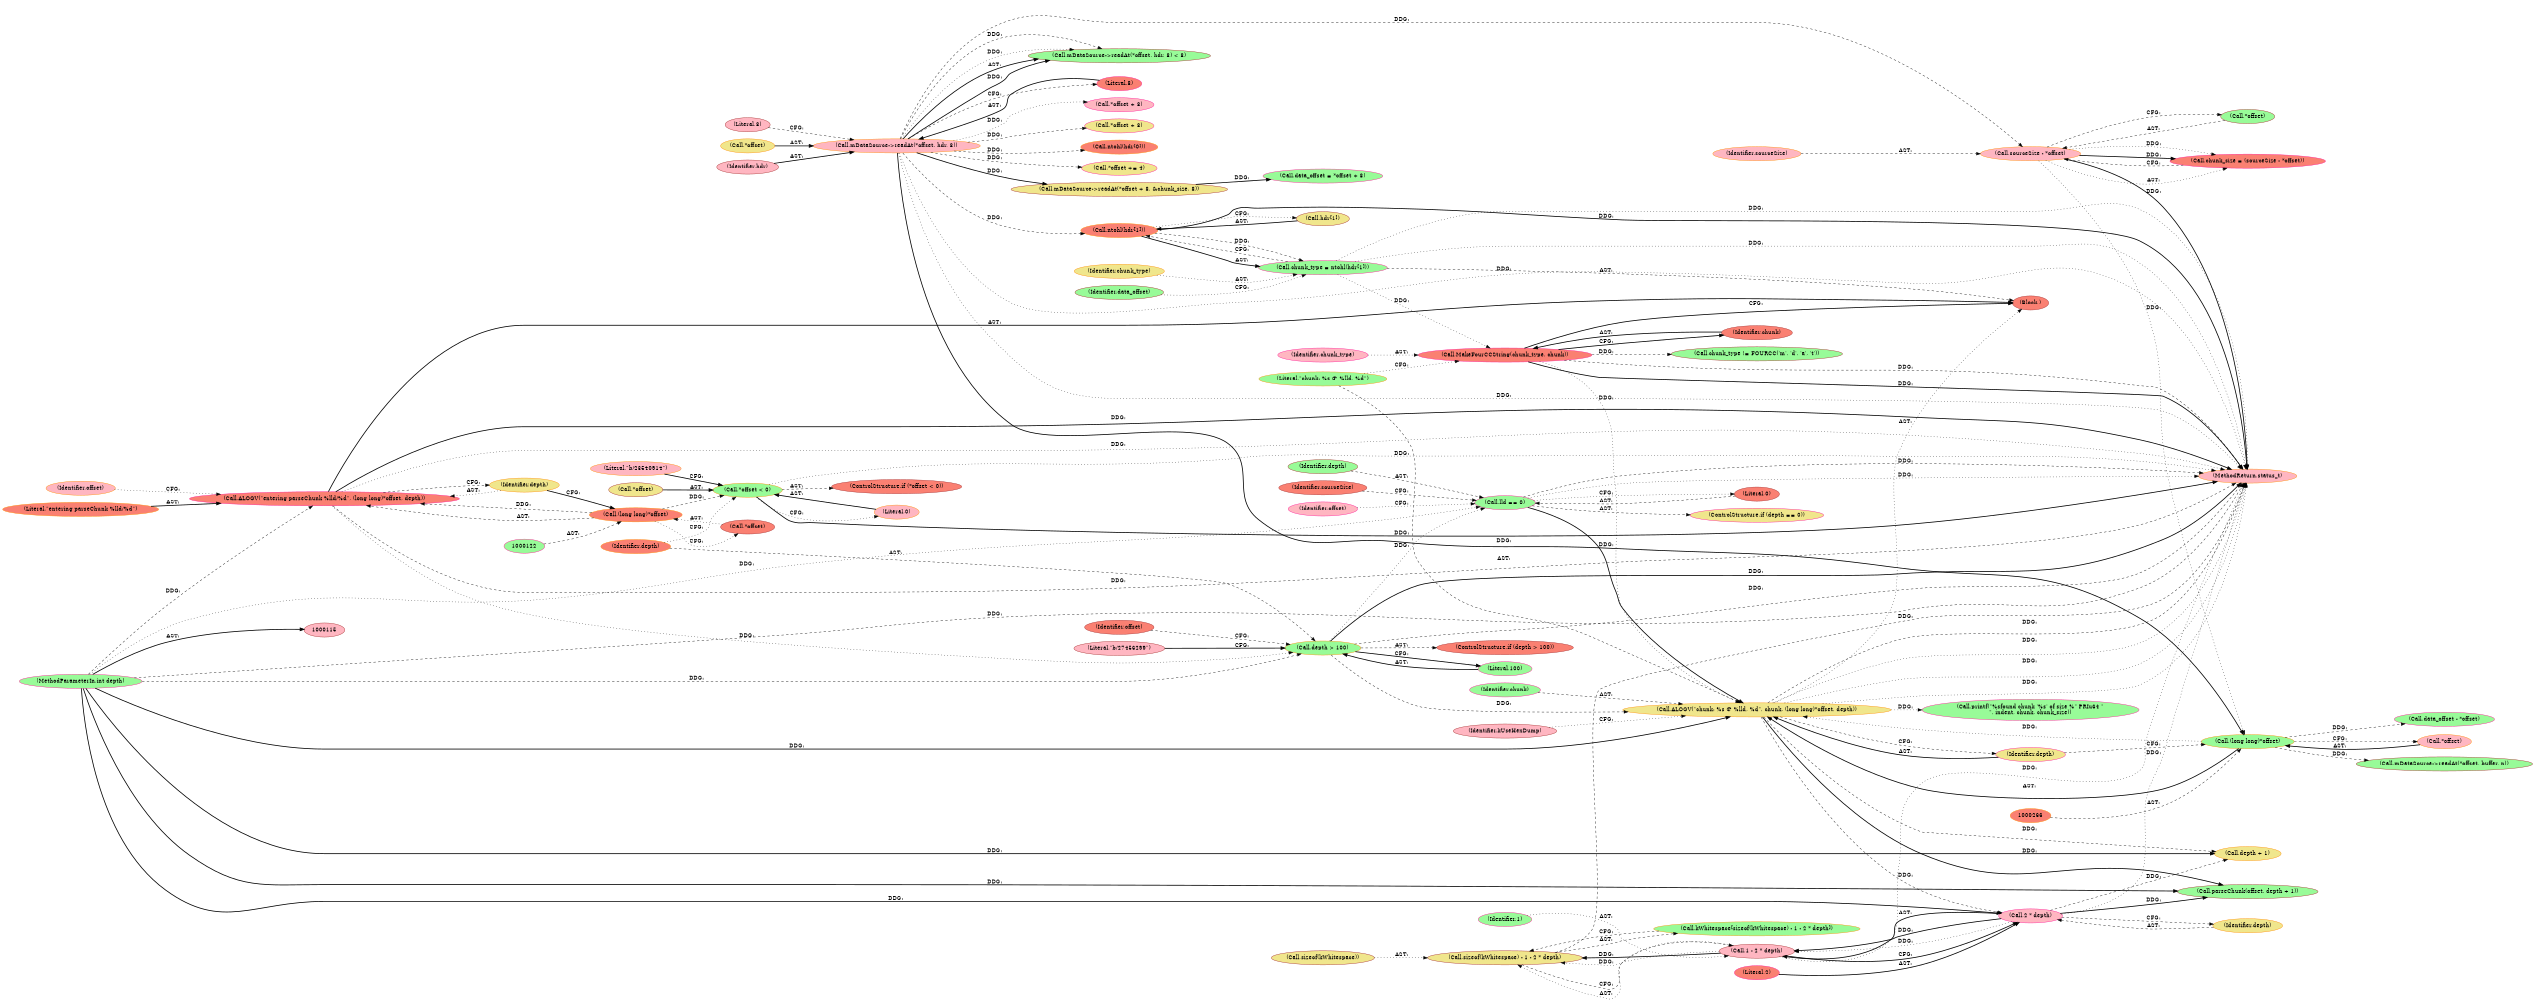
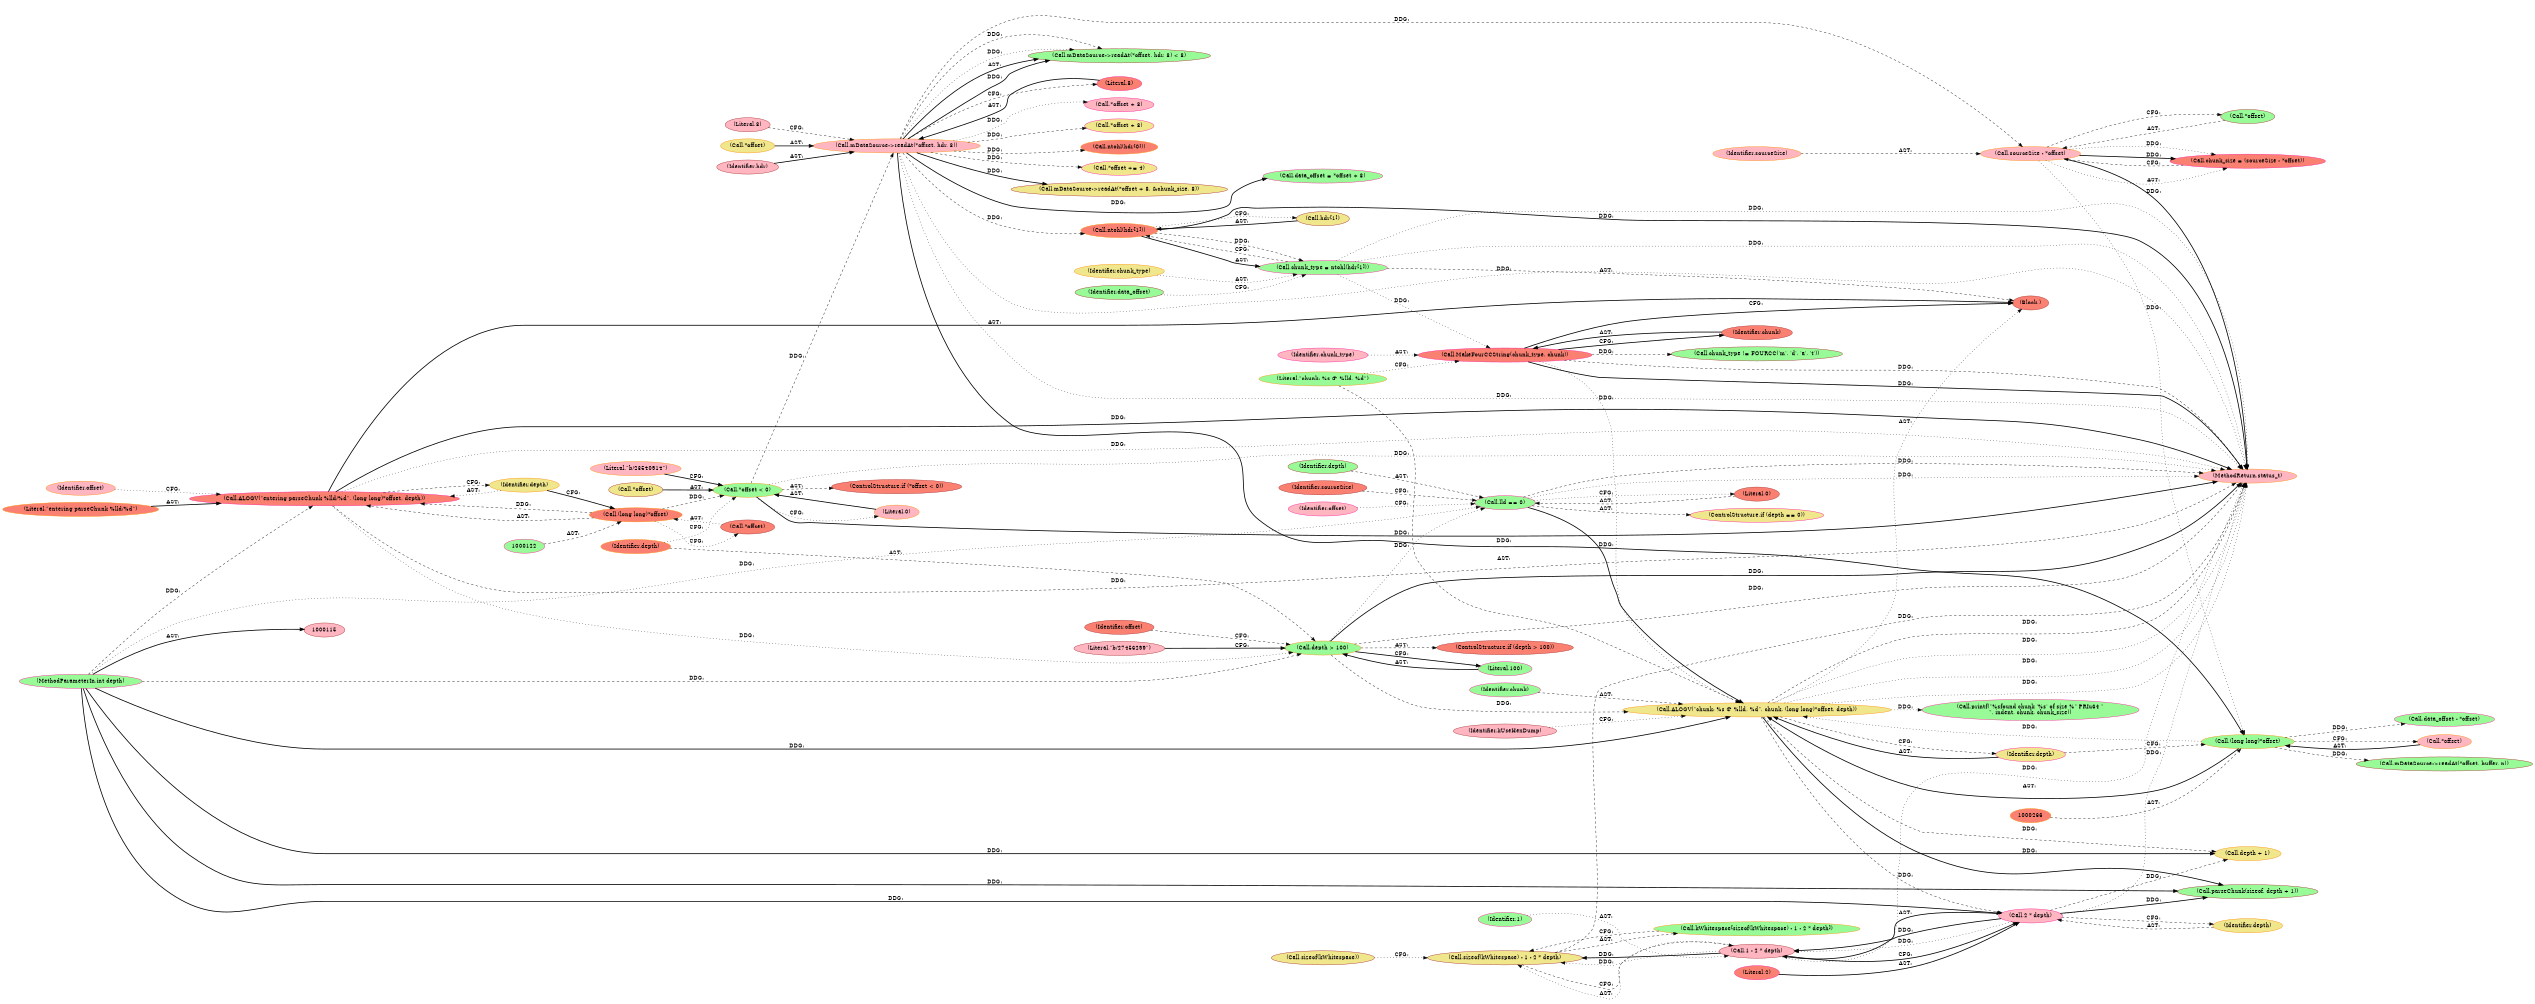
edge "(Call,mDataSource->readAt(*offset + 8, &chunk_size, 8))" -> "(Call,data_offset = *offset + 8)": now "(Call,mDataSource->readAt(*offset, hdr, 8))" -> "(Call,data_offset = *offset + 8)"
edge "(Call,*offset < 0)" -> "(Call,mDataSource->readAt(*offset, hdr, 8))": added, label "DDG:"
edge "(MethodParameterIn,int depth)" -> "(MethodReturn,status_t)": removed, label "DDG:"
node "(Call,parseChunk(offset, depth + 1))": label "(Call,parseChunk(offset, depth + 1))" -> "(Call,parseChunk(sizeof, depth + 1))"
edge "(Call,sizeof(kWhitespace))" -> "(Call,sizeof(kWhitespace) - 1 - 2 * depth)": label "AST: " -> "CFG: "
